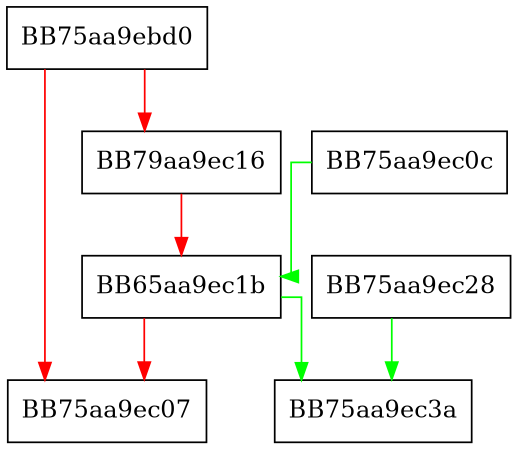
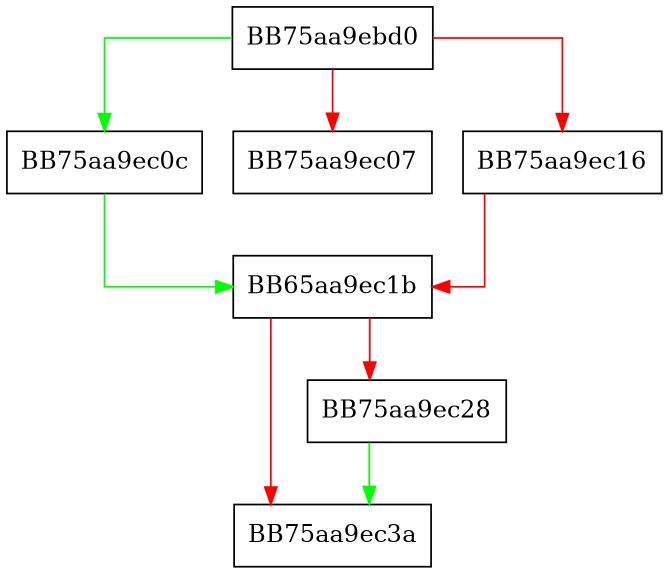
edge "BB75aa9ebd0" -> "BB75aa9ec0c": added
node "BB79aa9ec16": label "BB79aa9ec16" -> "BB75aa9ec16"
edge "BB65aa9ec1b" -> "BB75aa9ec3a": color green -> red
edge "BB65aa9ec1b" -> "BB75aa9ec07": now "BB65aa9ec1b" -> "BB75aa9ec28"
